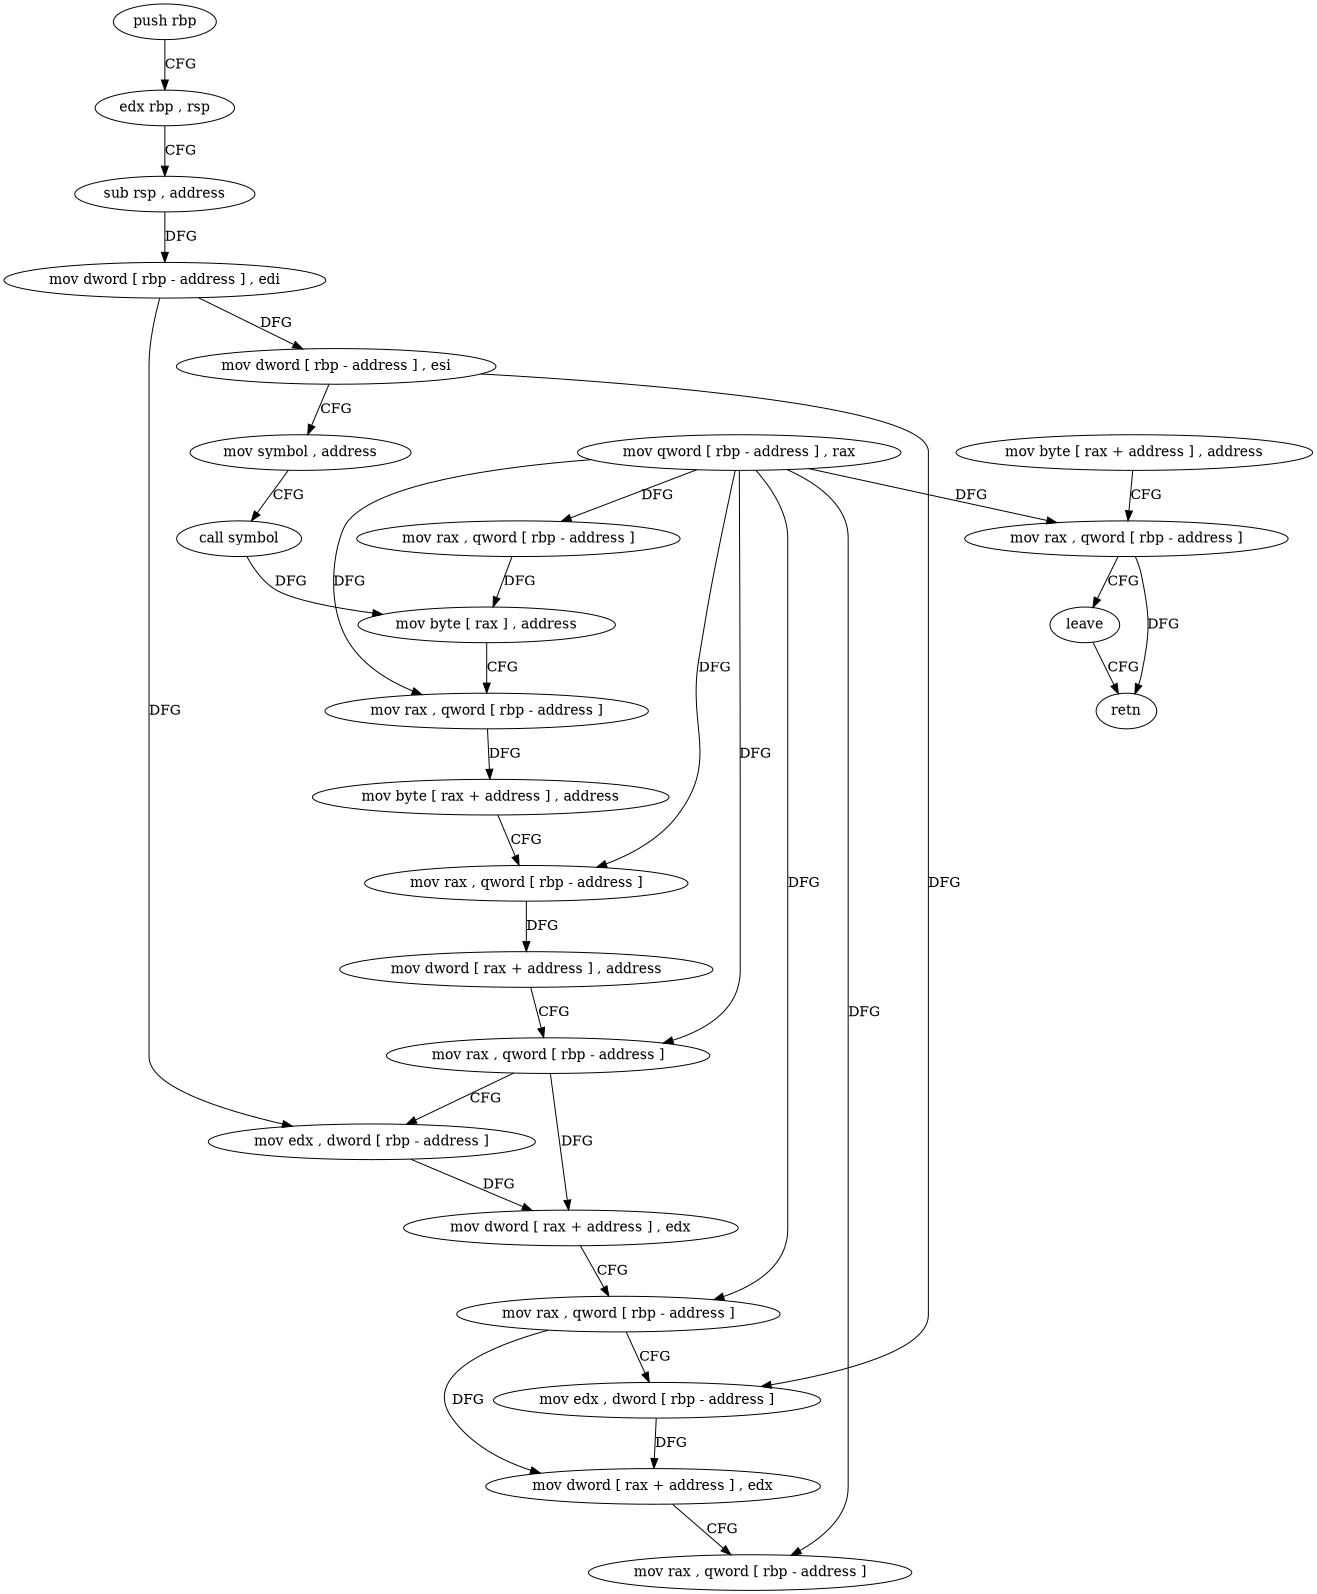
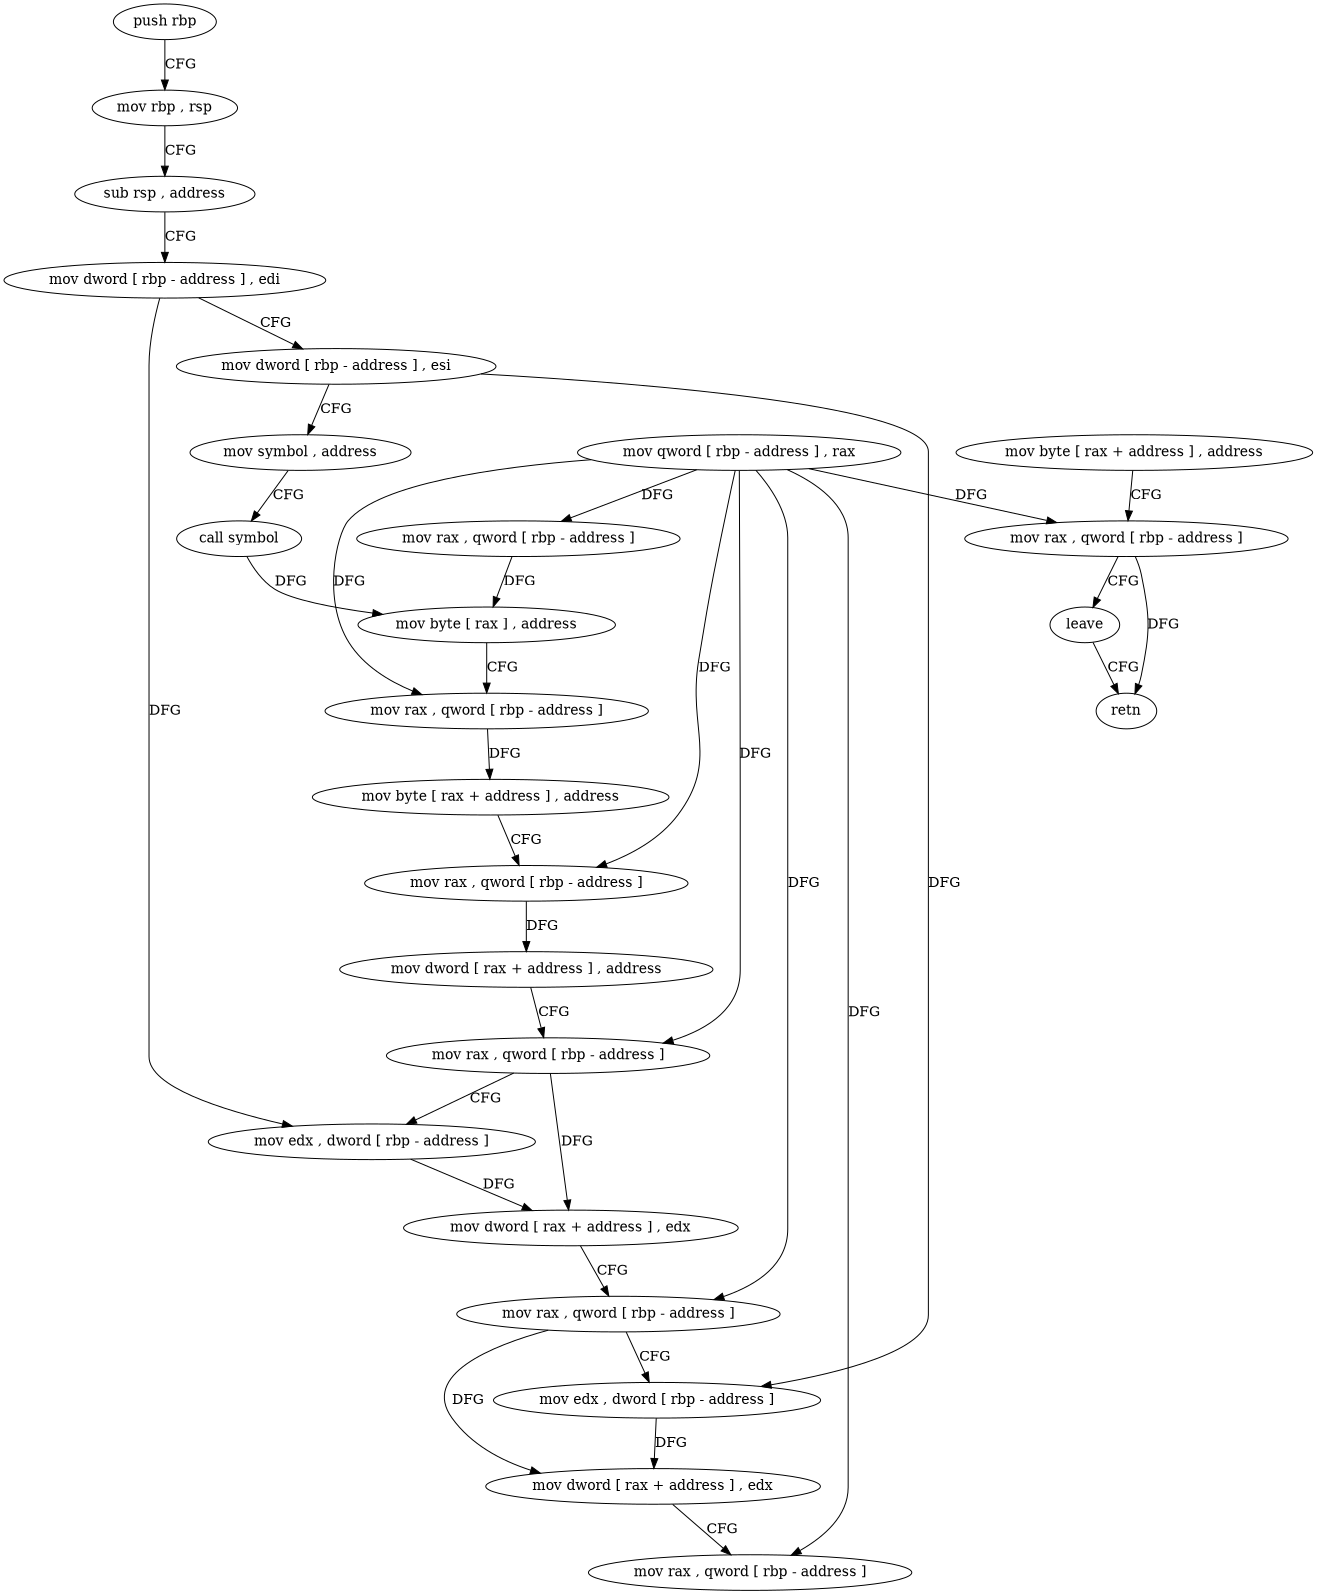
node "edx rbp , rsp": label "edx rbp , rsp" -> "mov rbp , rsp"
edge "sub rsp , address" -> "mov dword [ rbp - address ] , edi": label "DFG" -> "CFG"
edge "mov dword [ rbp - address ] , edi" -> "mov dword [ rbp - address ] , esi": label "DFG" -> "CFG"
